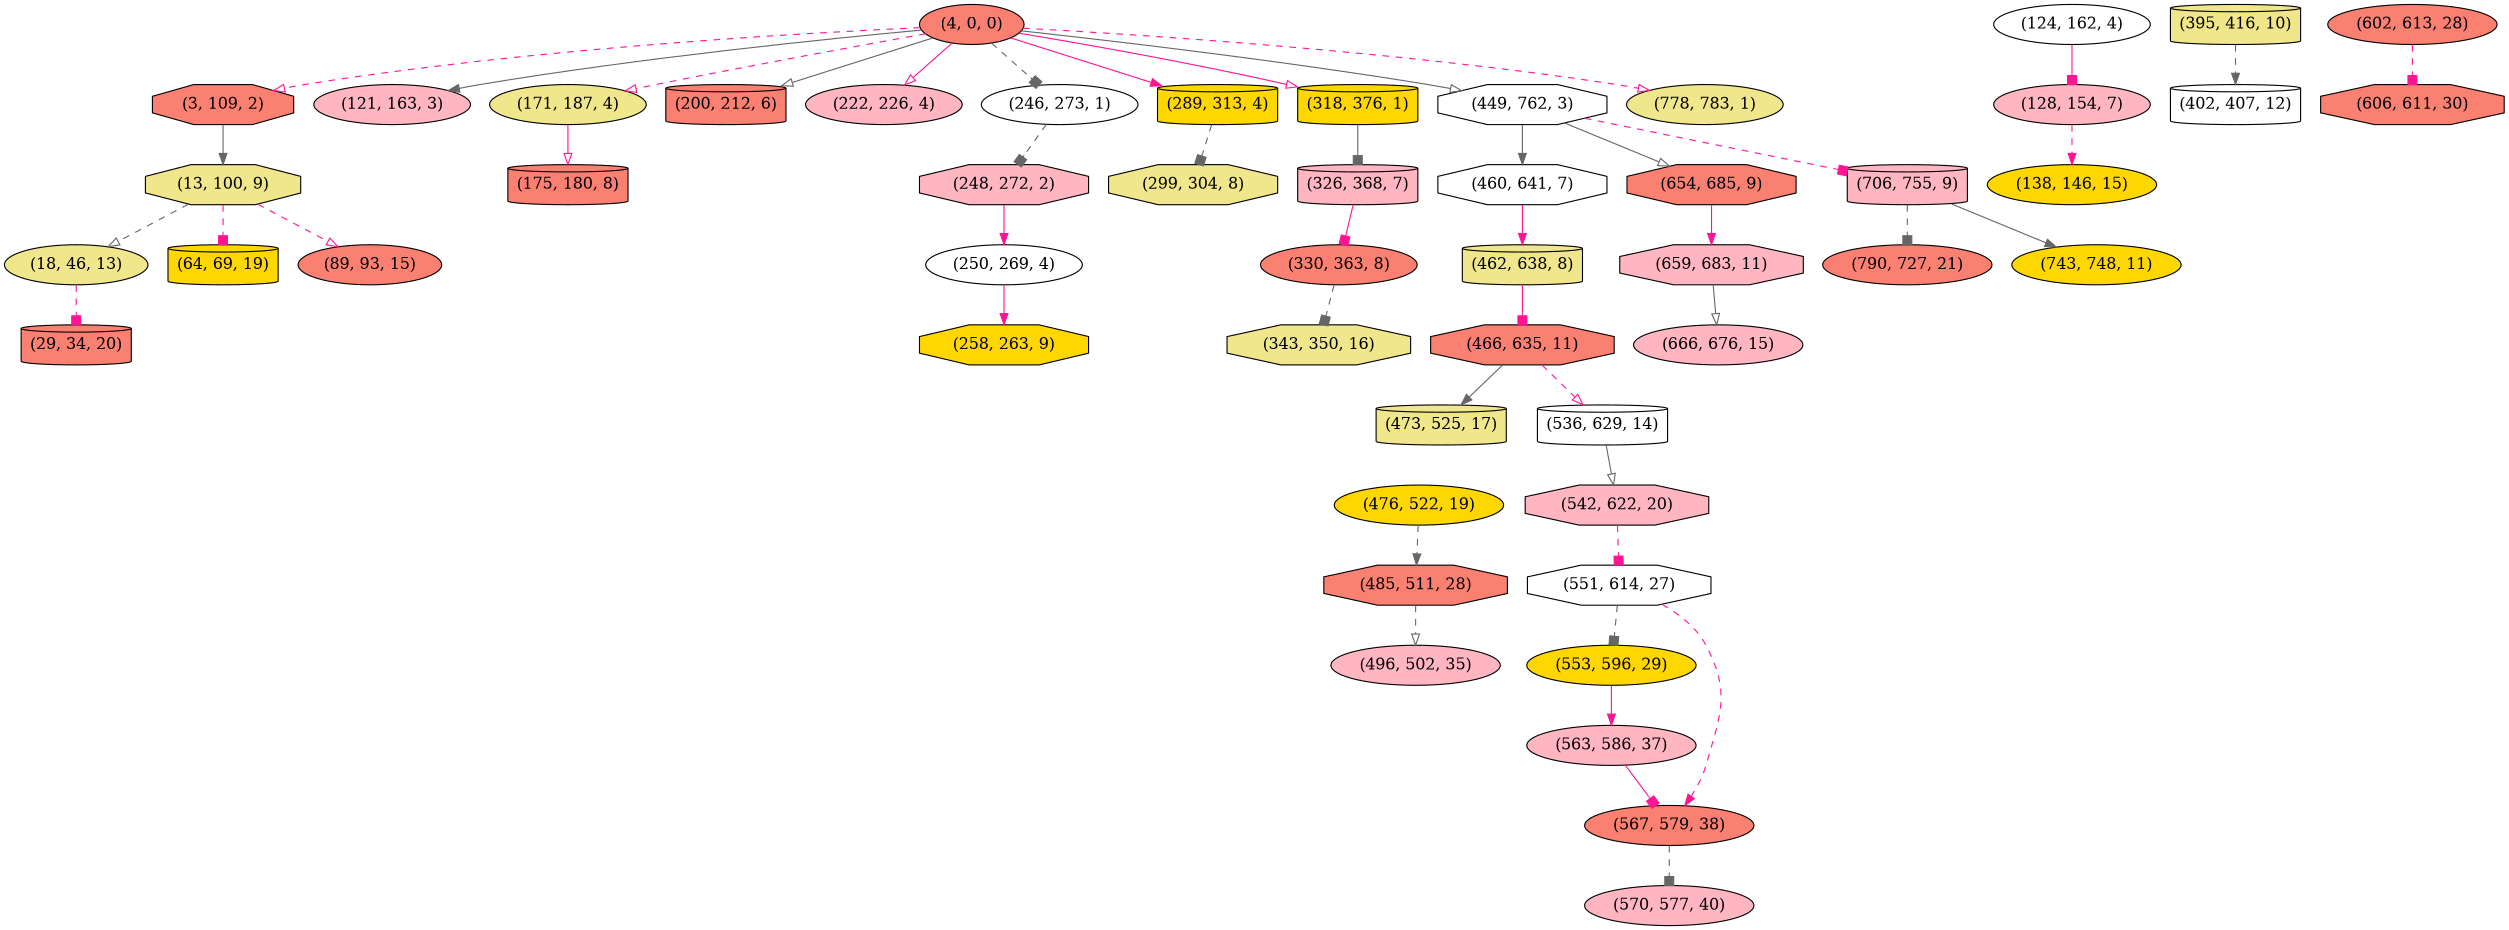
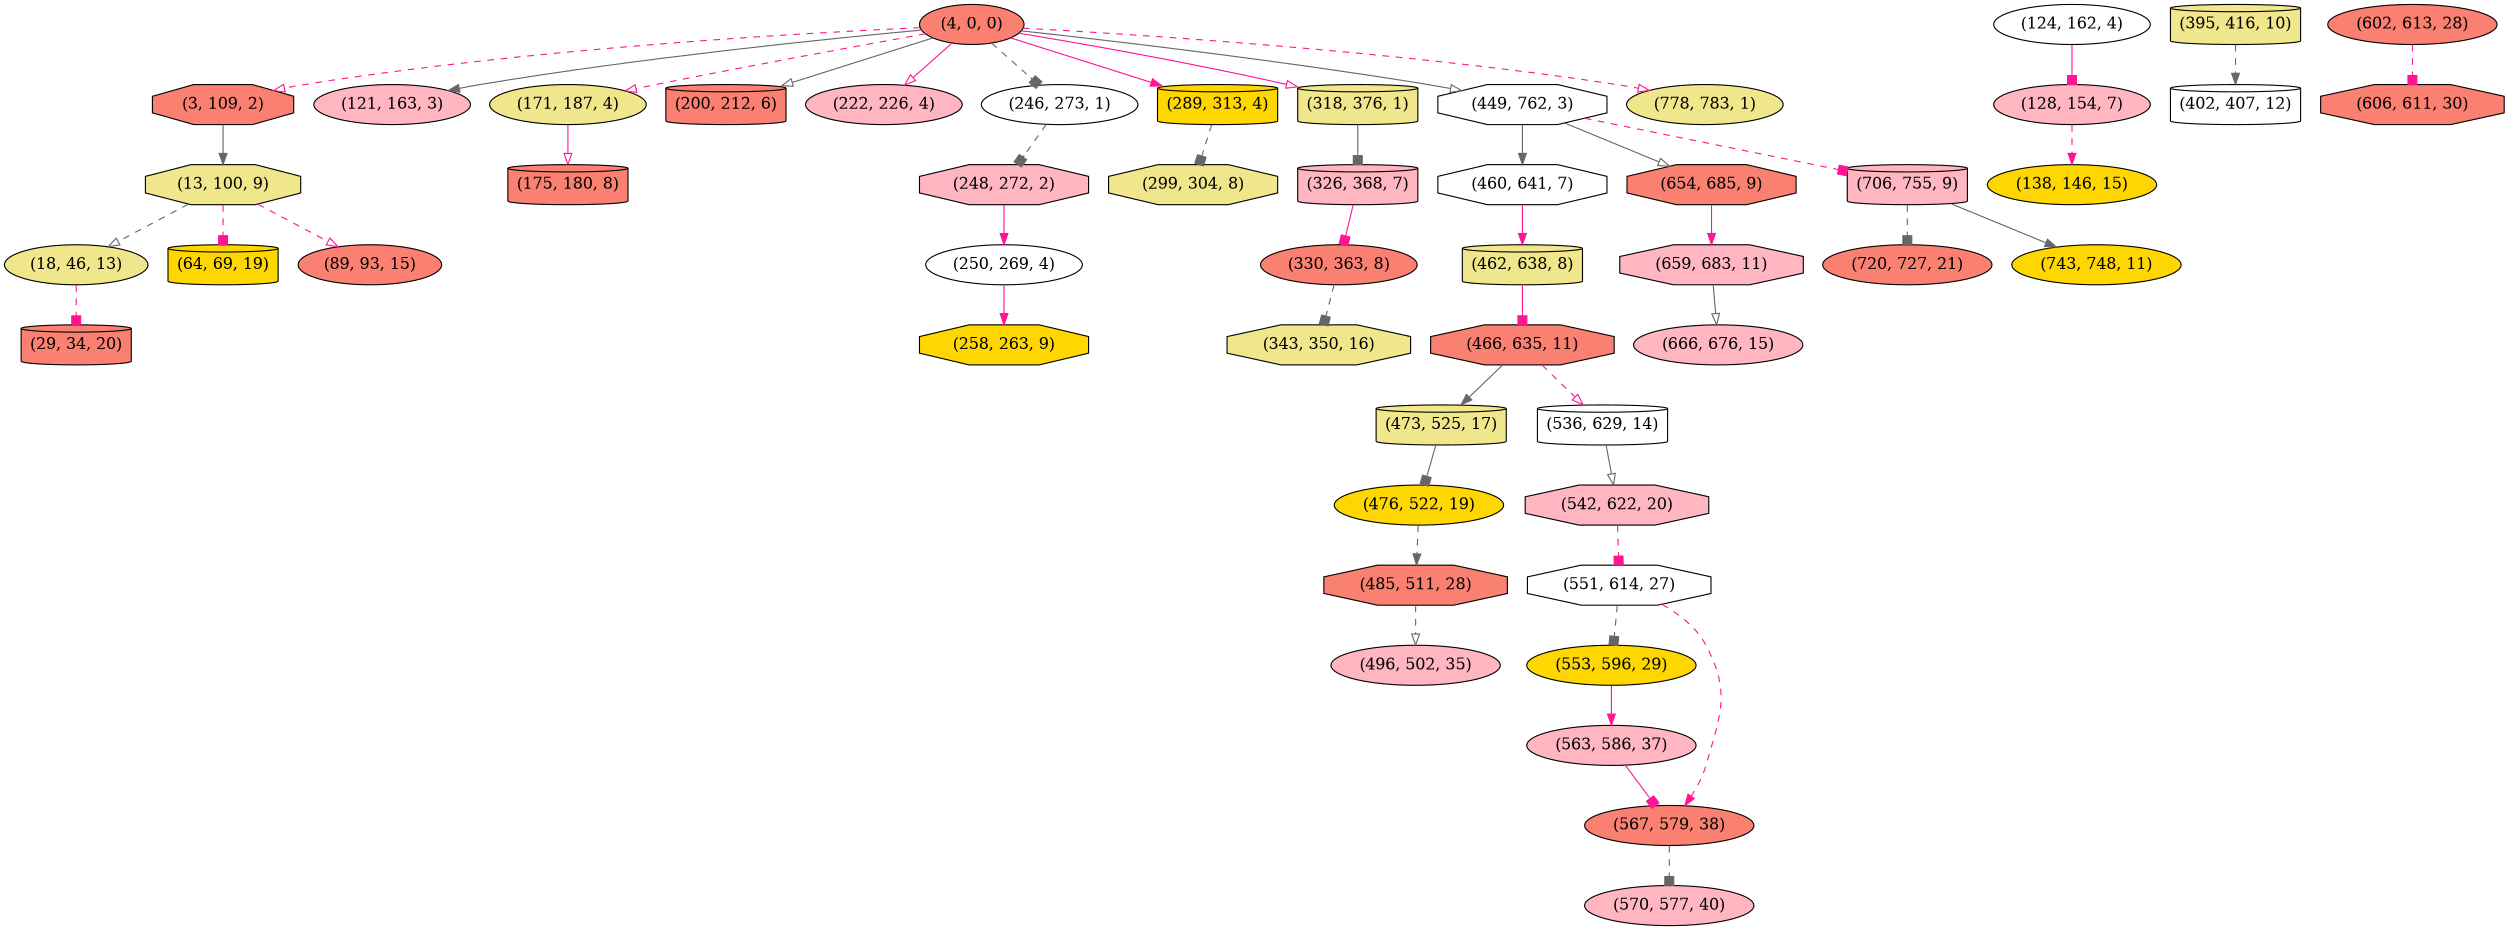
node "(318, 376, 1)": fillcolor gold -> khaki
node "(790, 727, 21)": label "(790, 727, 21)" -> "(720, 727, 21)"
edge "(473, 525, 17)" -> "(476, 522, 19)": added
